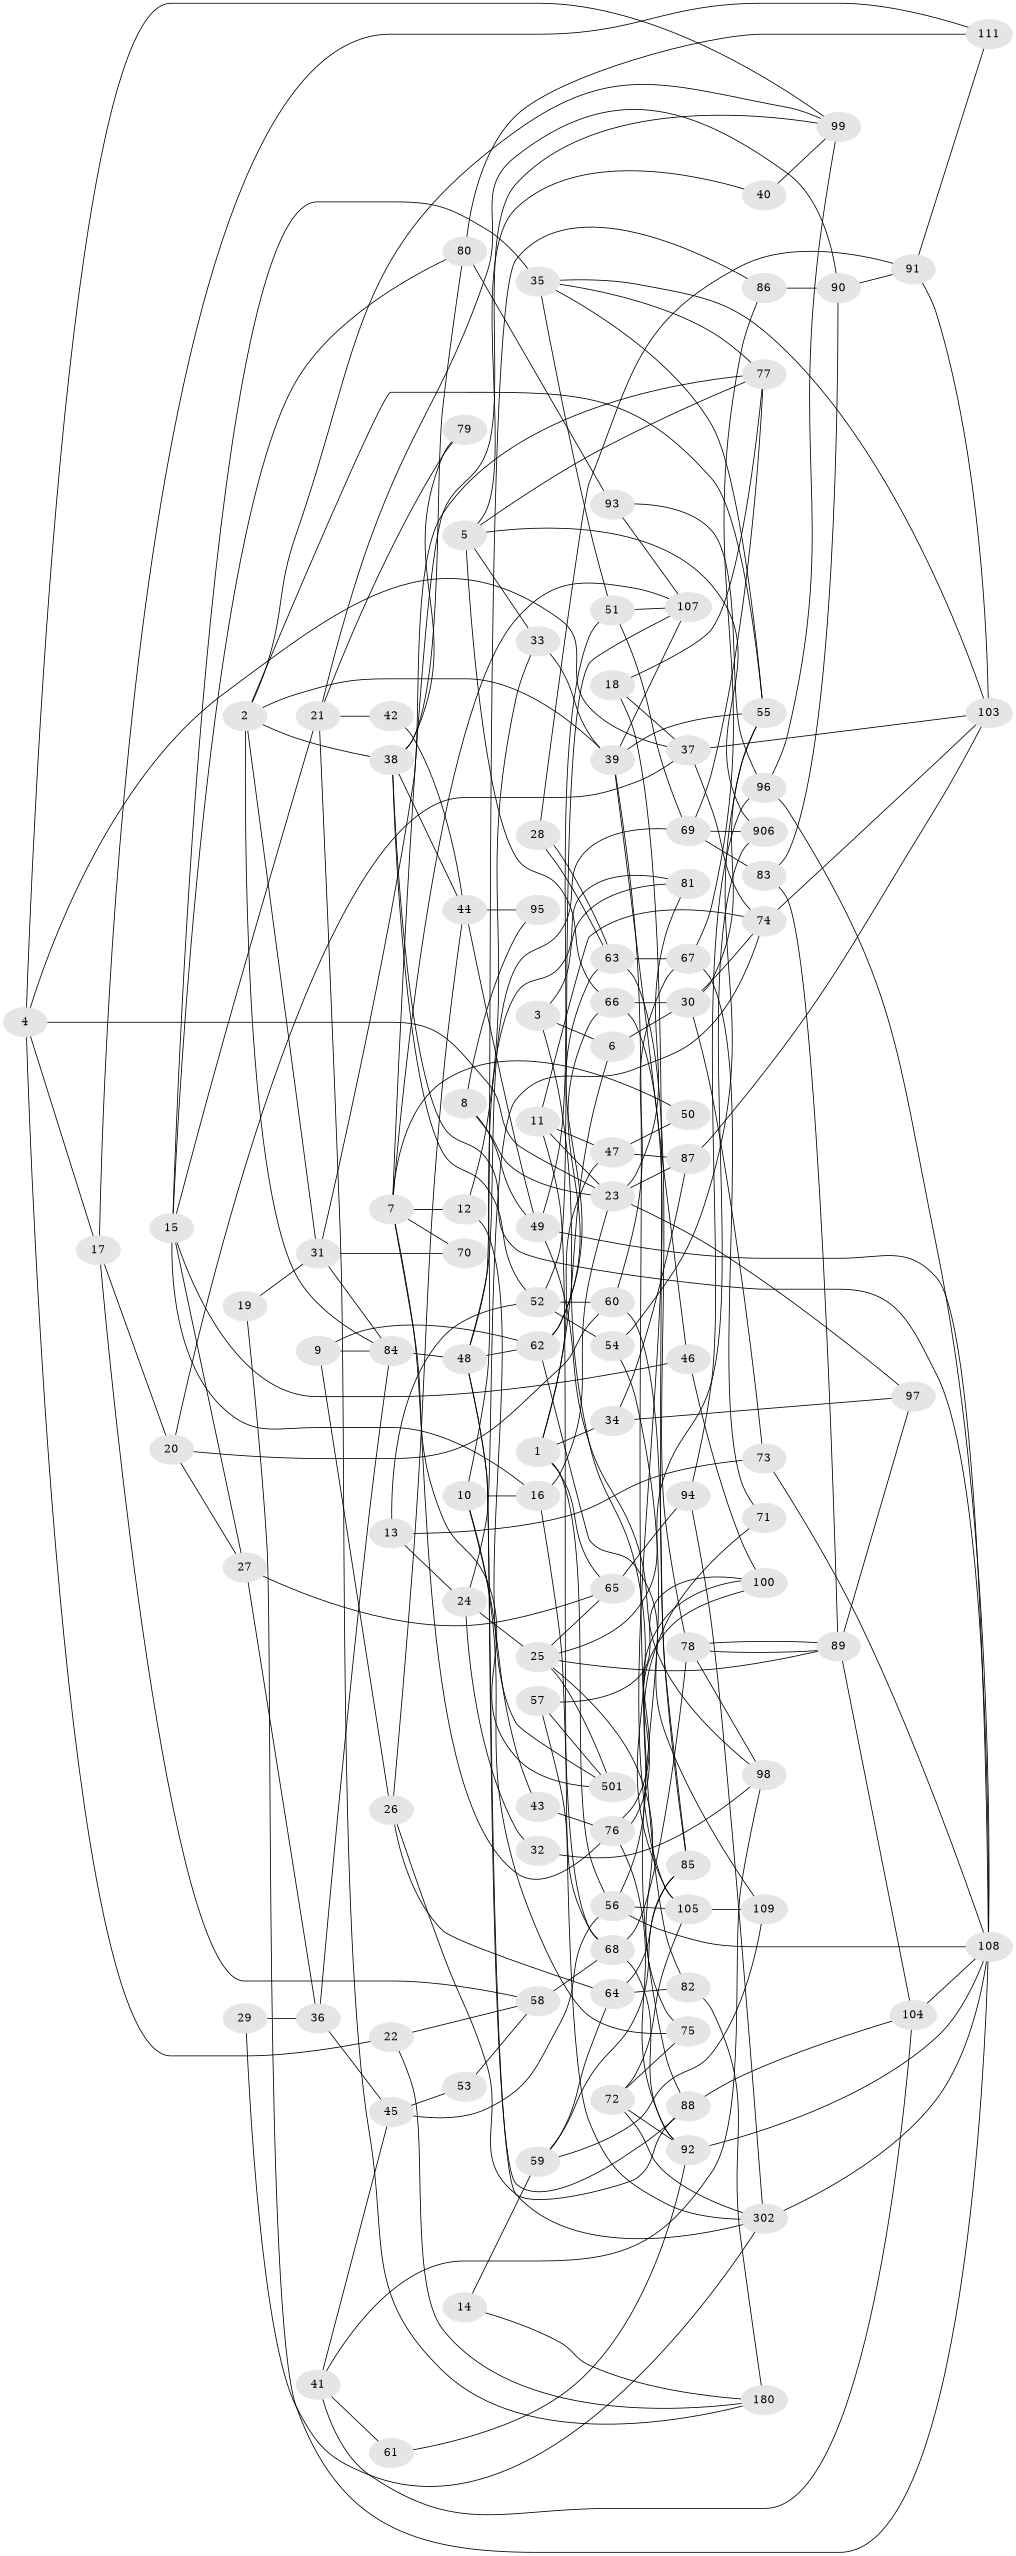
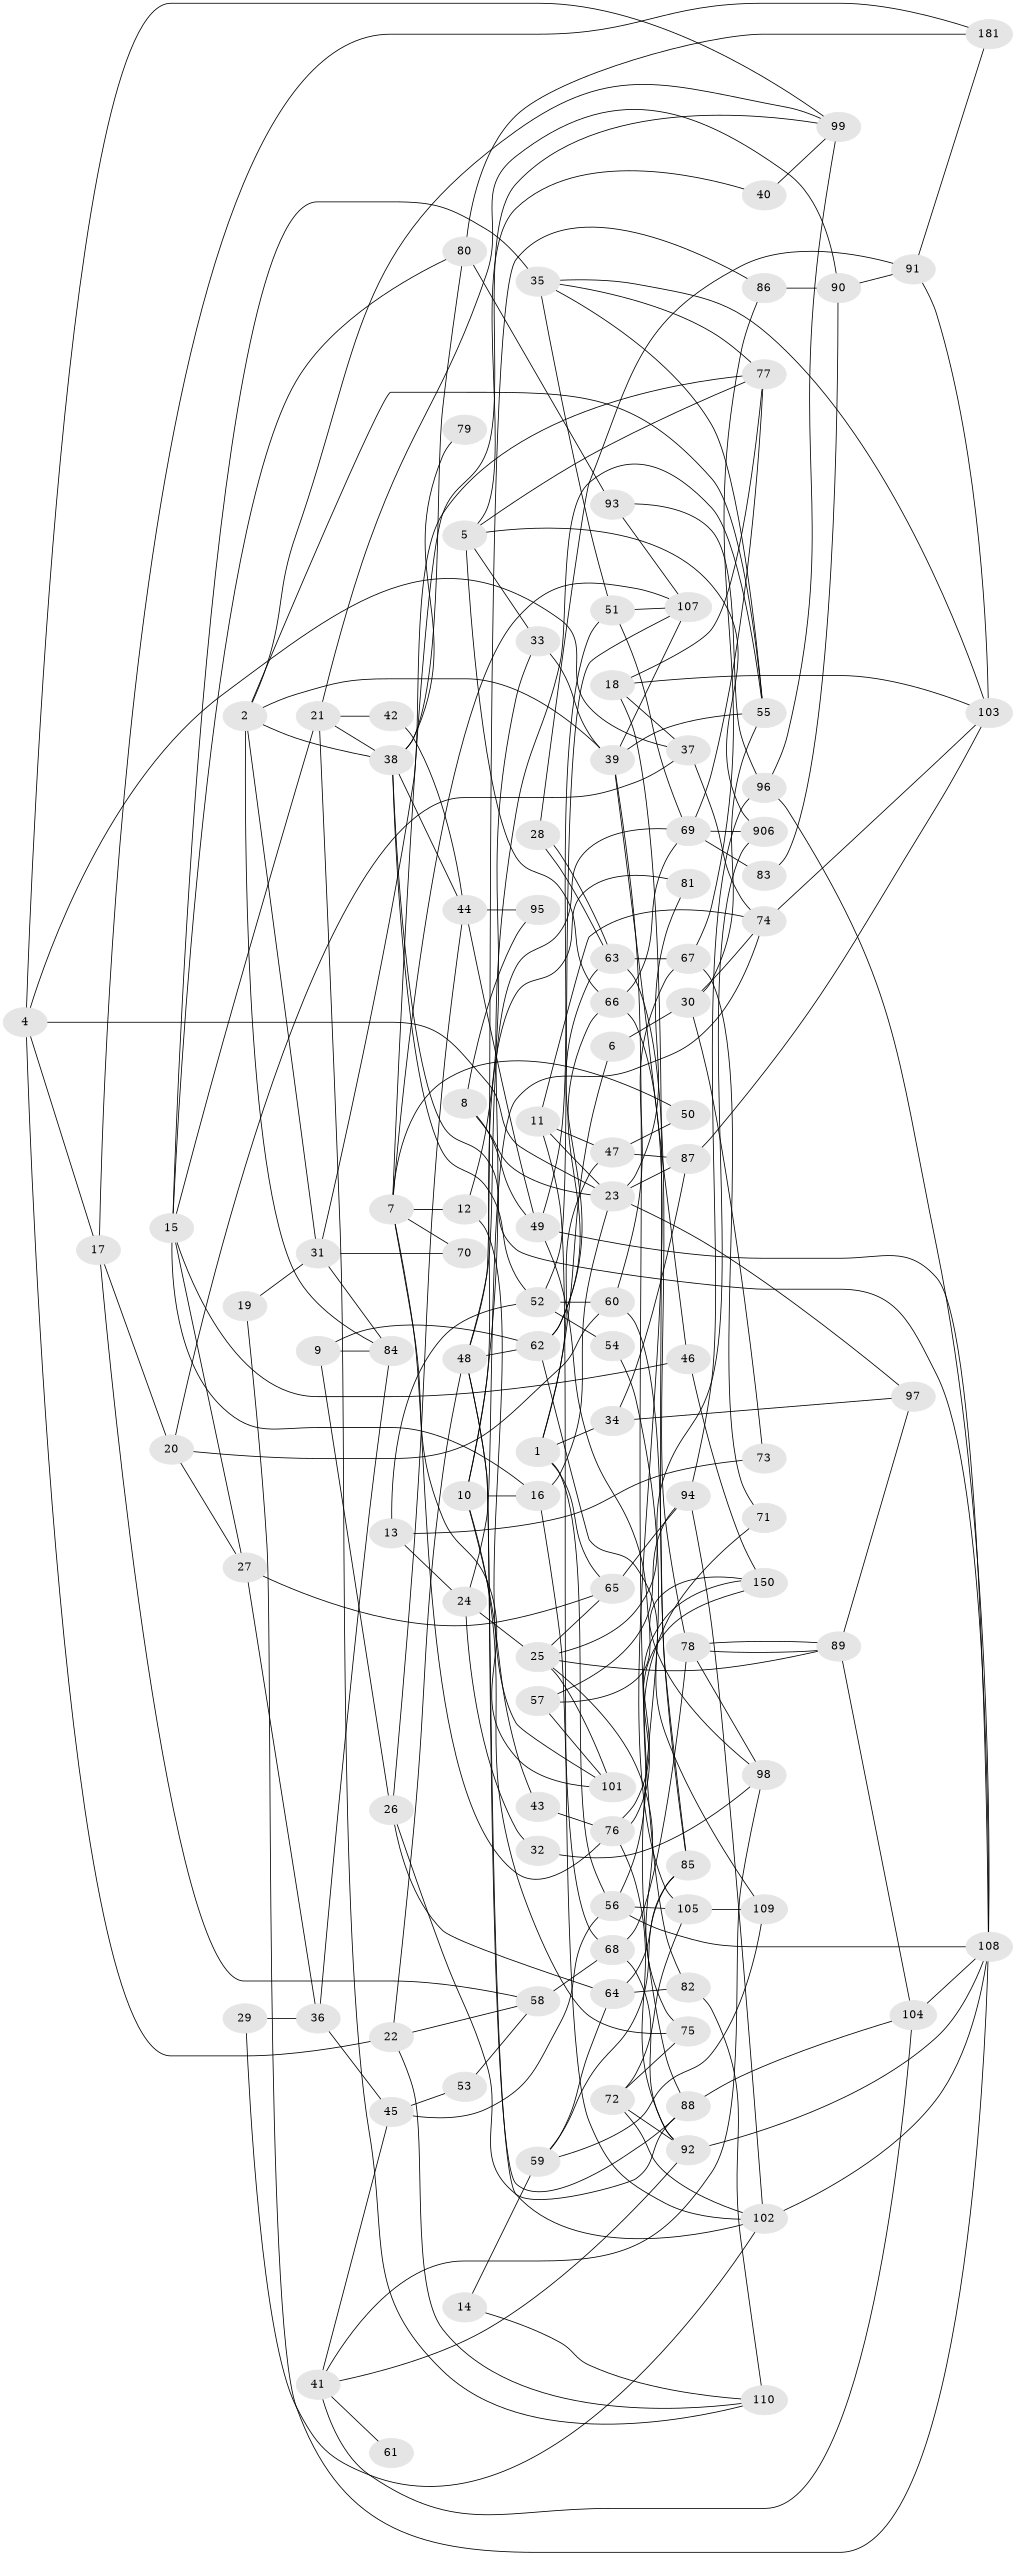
node "111": label "111" -> "181"
edge "79" -- "21": now "38" -- "21"
edge "103" -- "37": now "103" -- "18"
edge "66" -- "30": now "66" -- "69"
node "3": removed
edge "55" -- "54": now "55" -- "10"
edge "83" -- "89": removed
edge "84" -- "48": now "22" -- "48"
node "100": label "100" -> "150"
edge "73" -- "108": removed
node "501": label "501" -> "101"
edge "57" -- "68": now "57" -- "94"
node "302": label "302" -> "102"
edge "92" -- "61": now "92" -- "41"
node "180": label "180" -> "110"
